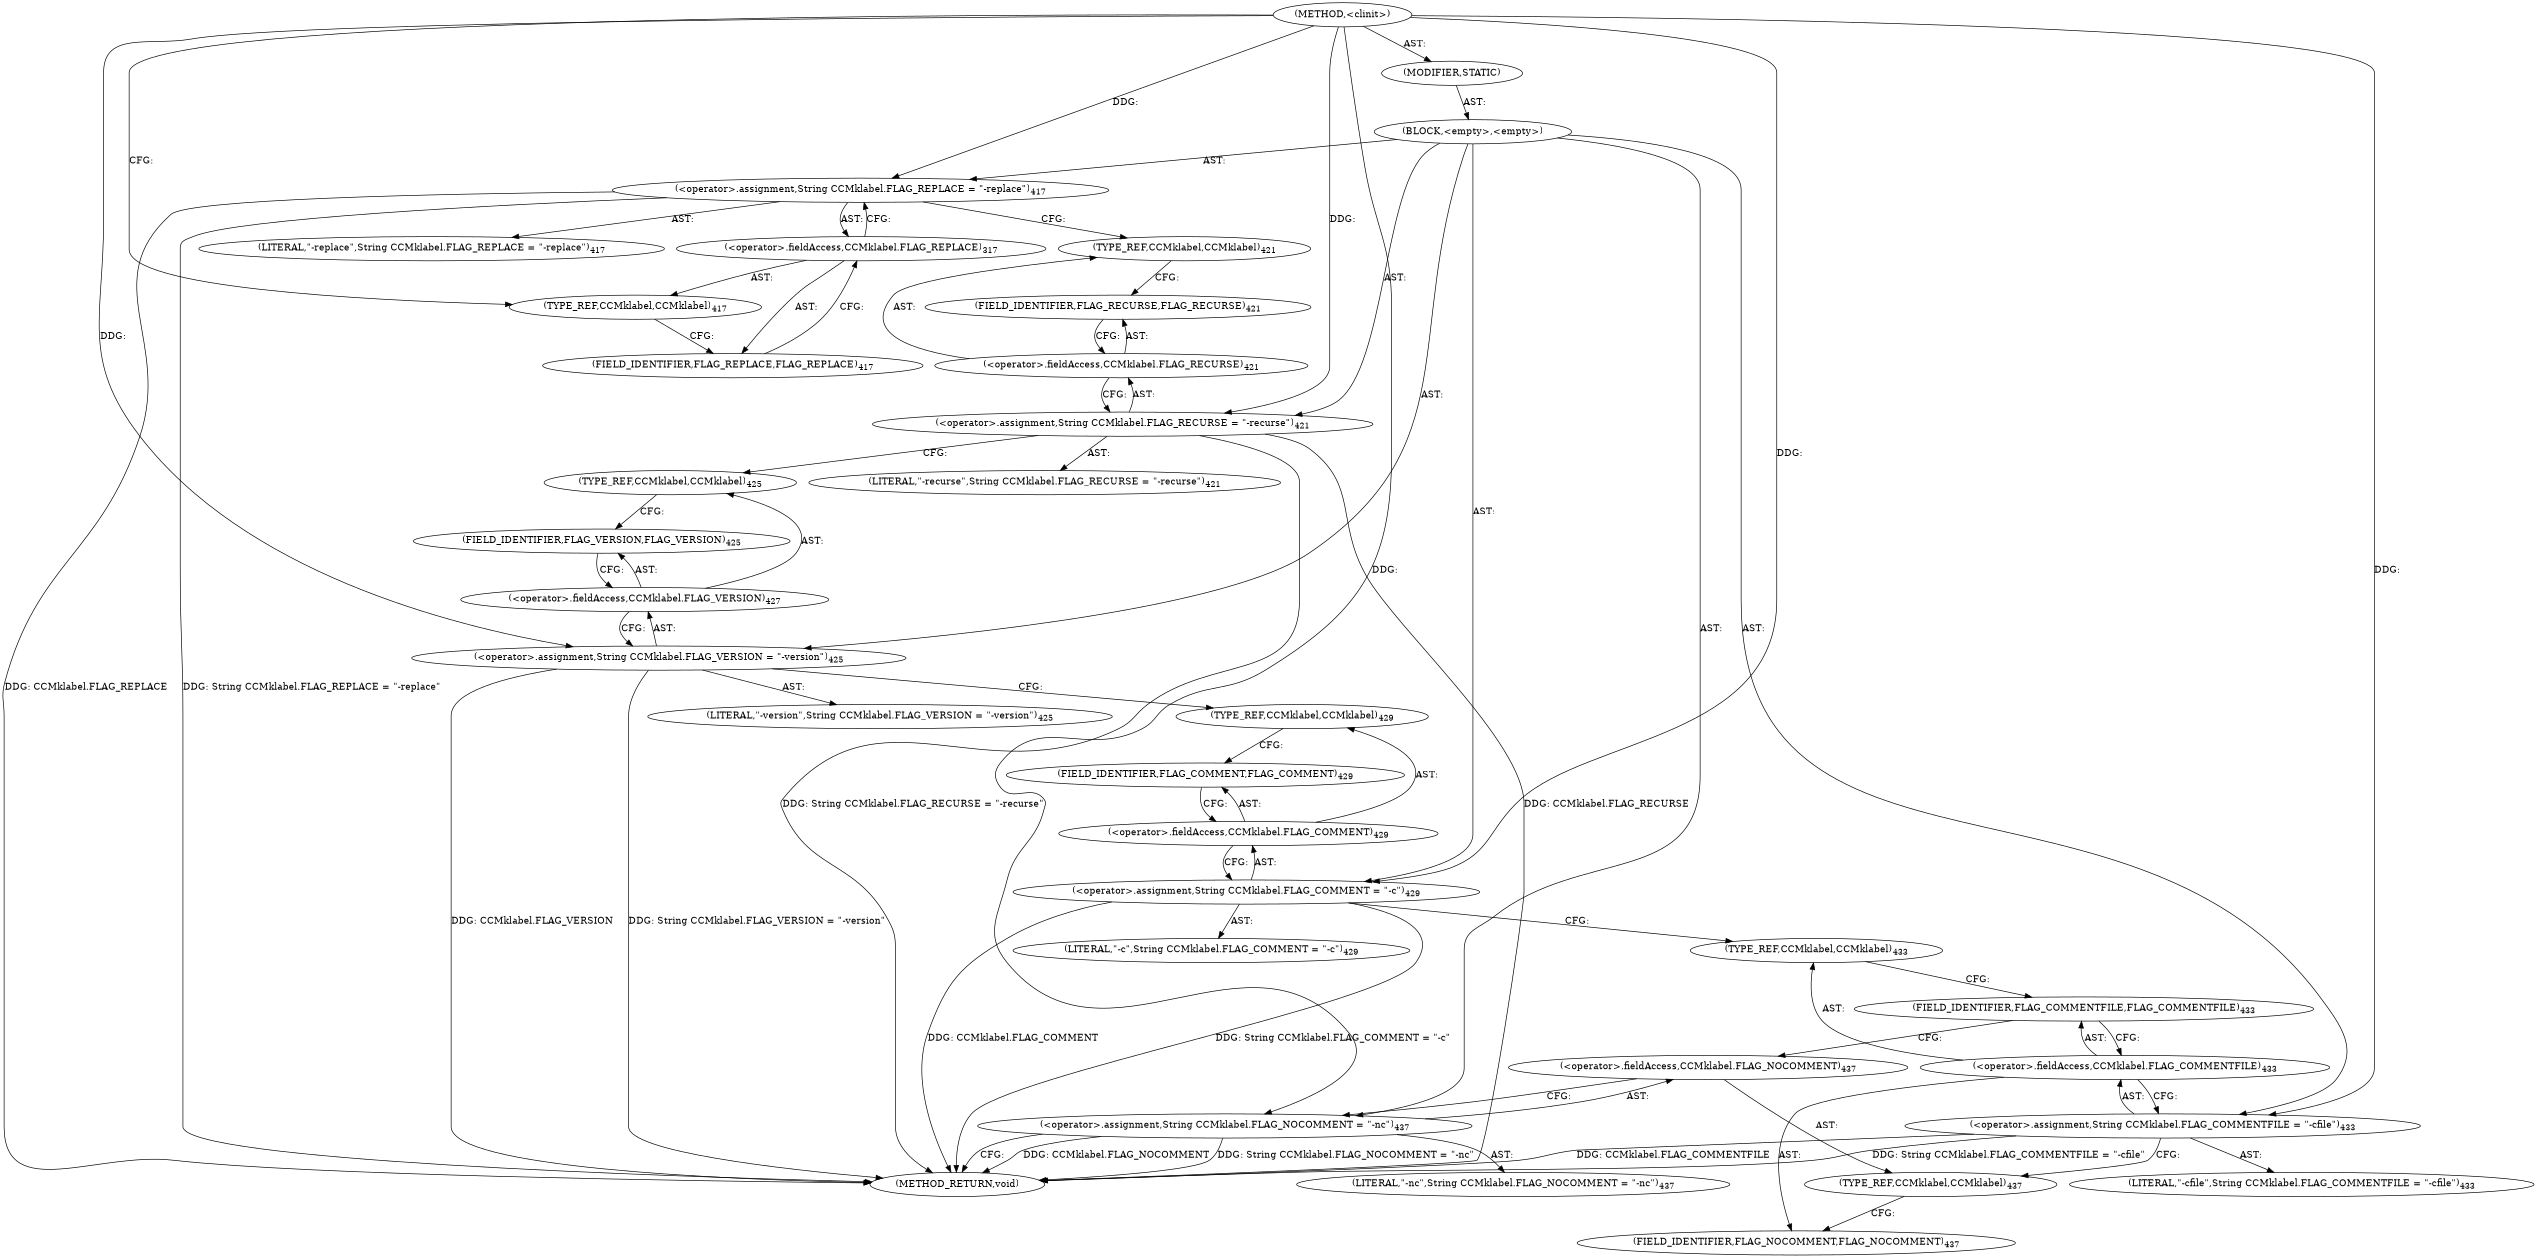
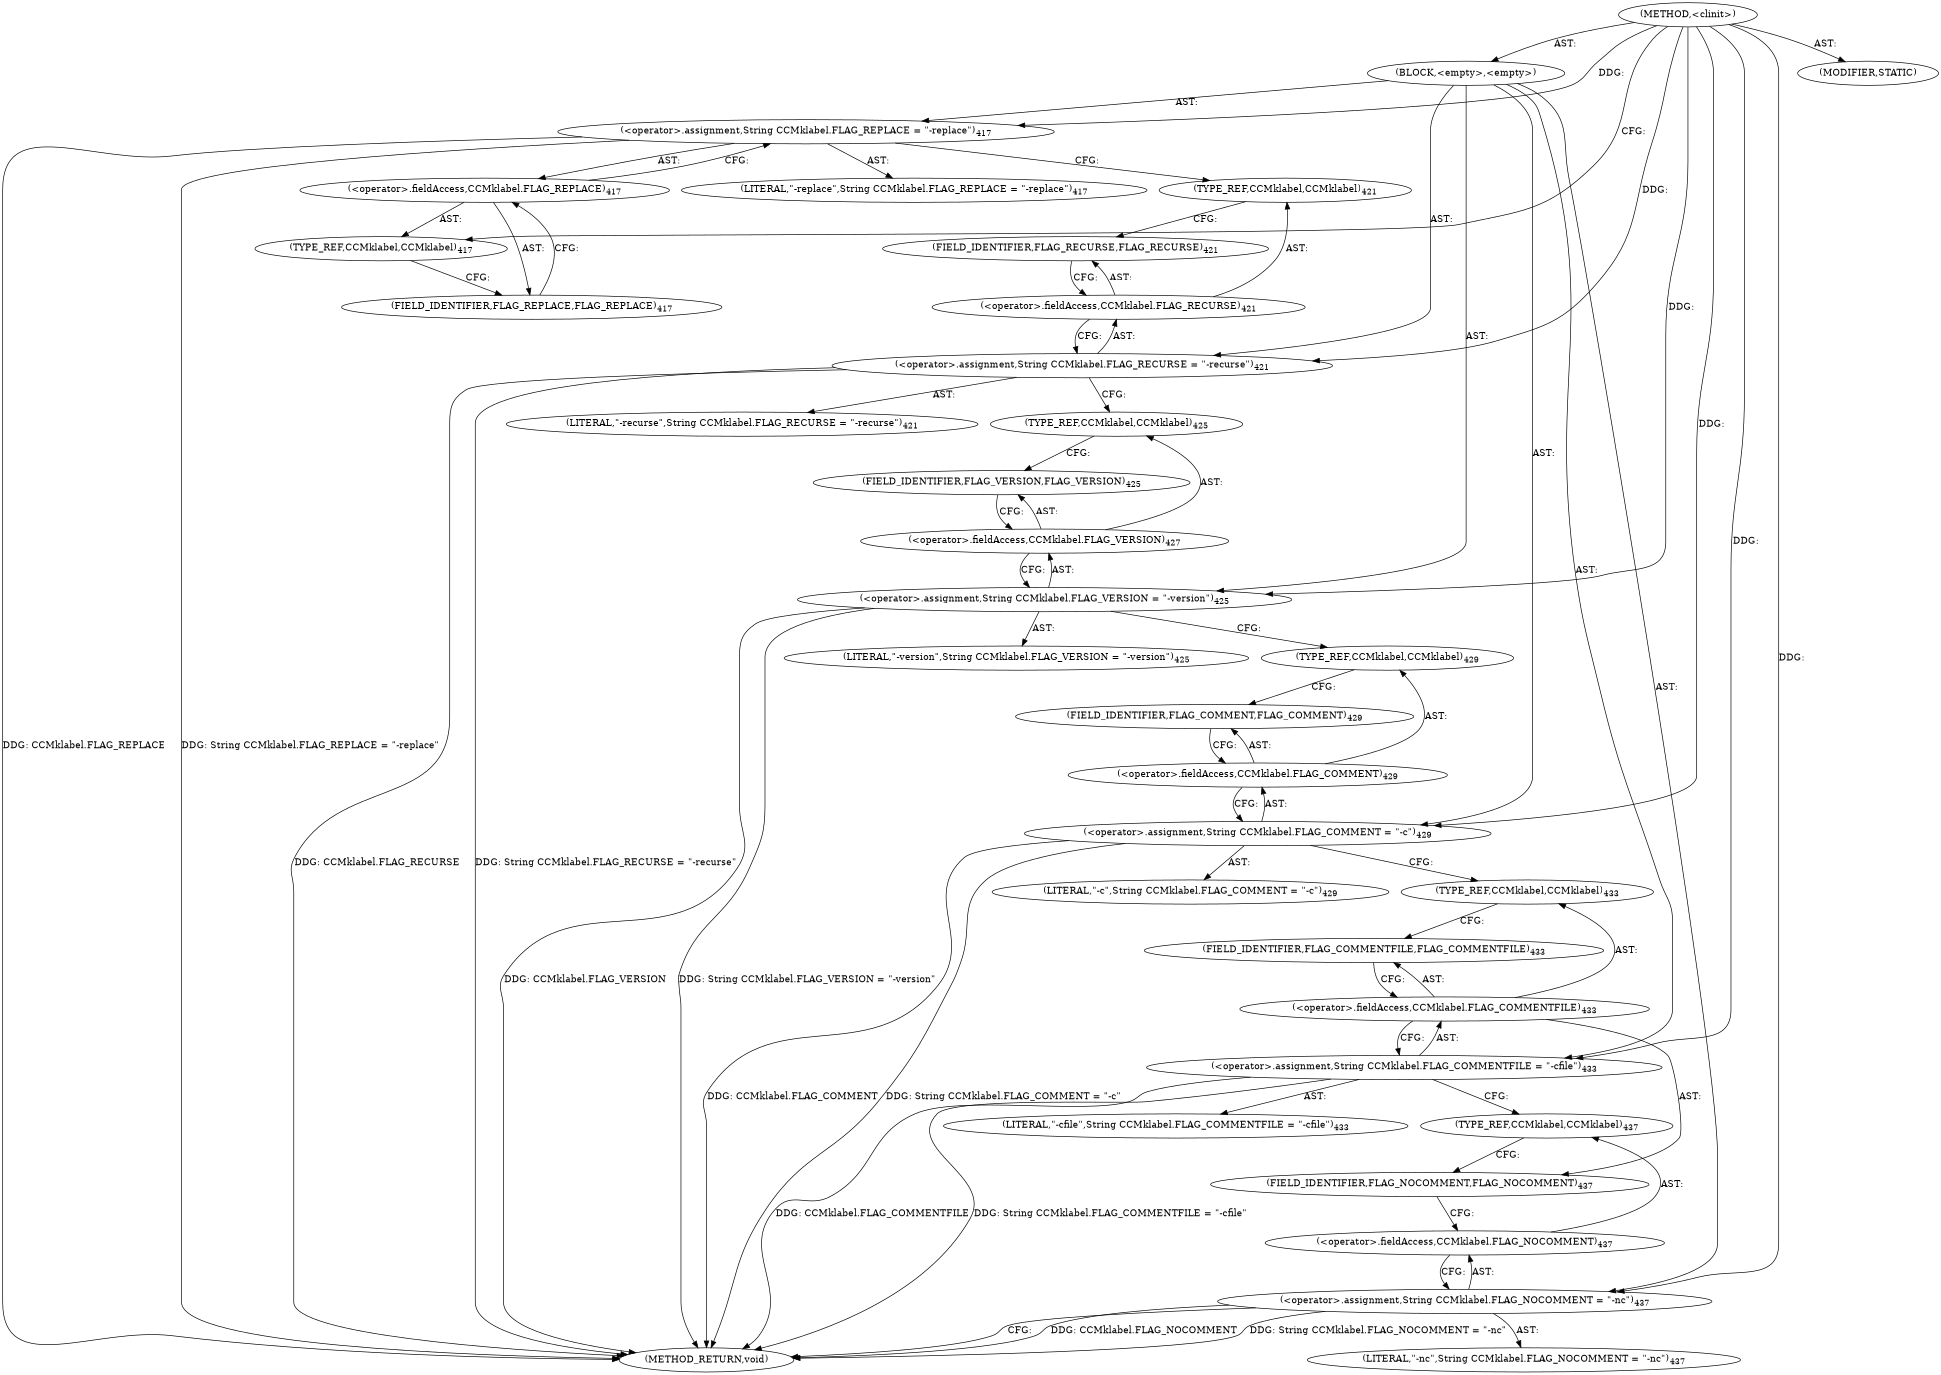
edge "(MODIFIER,STATIC)" -> "(BLOCK,<empty>,<empty>)": now "(METHOD,<clinit>)" -> "(BLOCK,<empty>,<empty>)"
node "(<operator>.fieldAccess,CCMklabel.FLAG_REPLACE)": text "317" -> "417"
edge "(FIELD_IDENTIFIER,FLAG_COMMENTFILE,FLAG_COMMENTFILE)" -> "(<operator>.fieldAccess,CCMklabel.FLAG_NOCOMMENT)": now "(FIELD_IDENTIFIER,FLAG_NOCOMMENT,FLAG_NOCOMMENT)" -> "(<operator>.fieldAccess,CCMklabel.FLAG_NOCOMMENT)"
